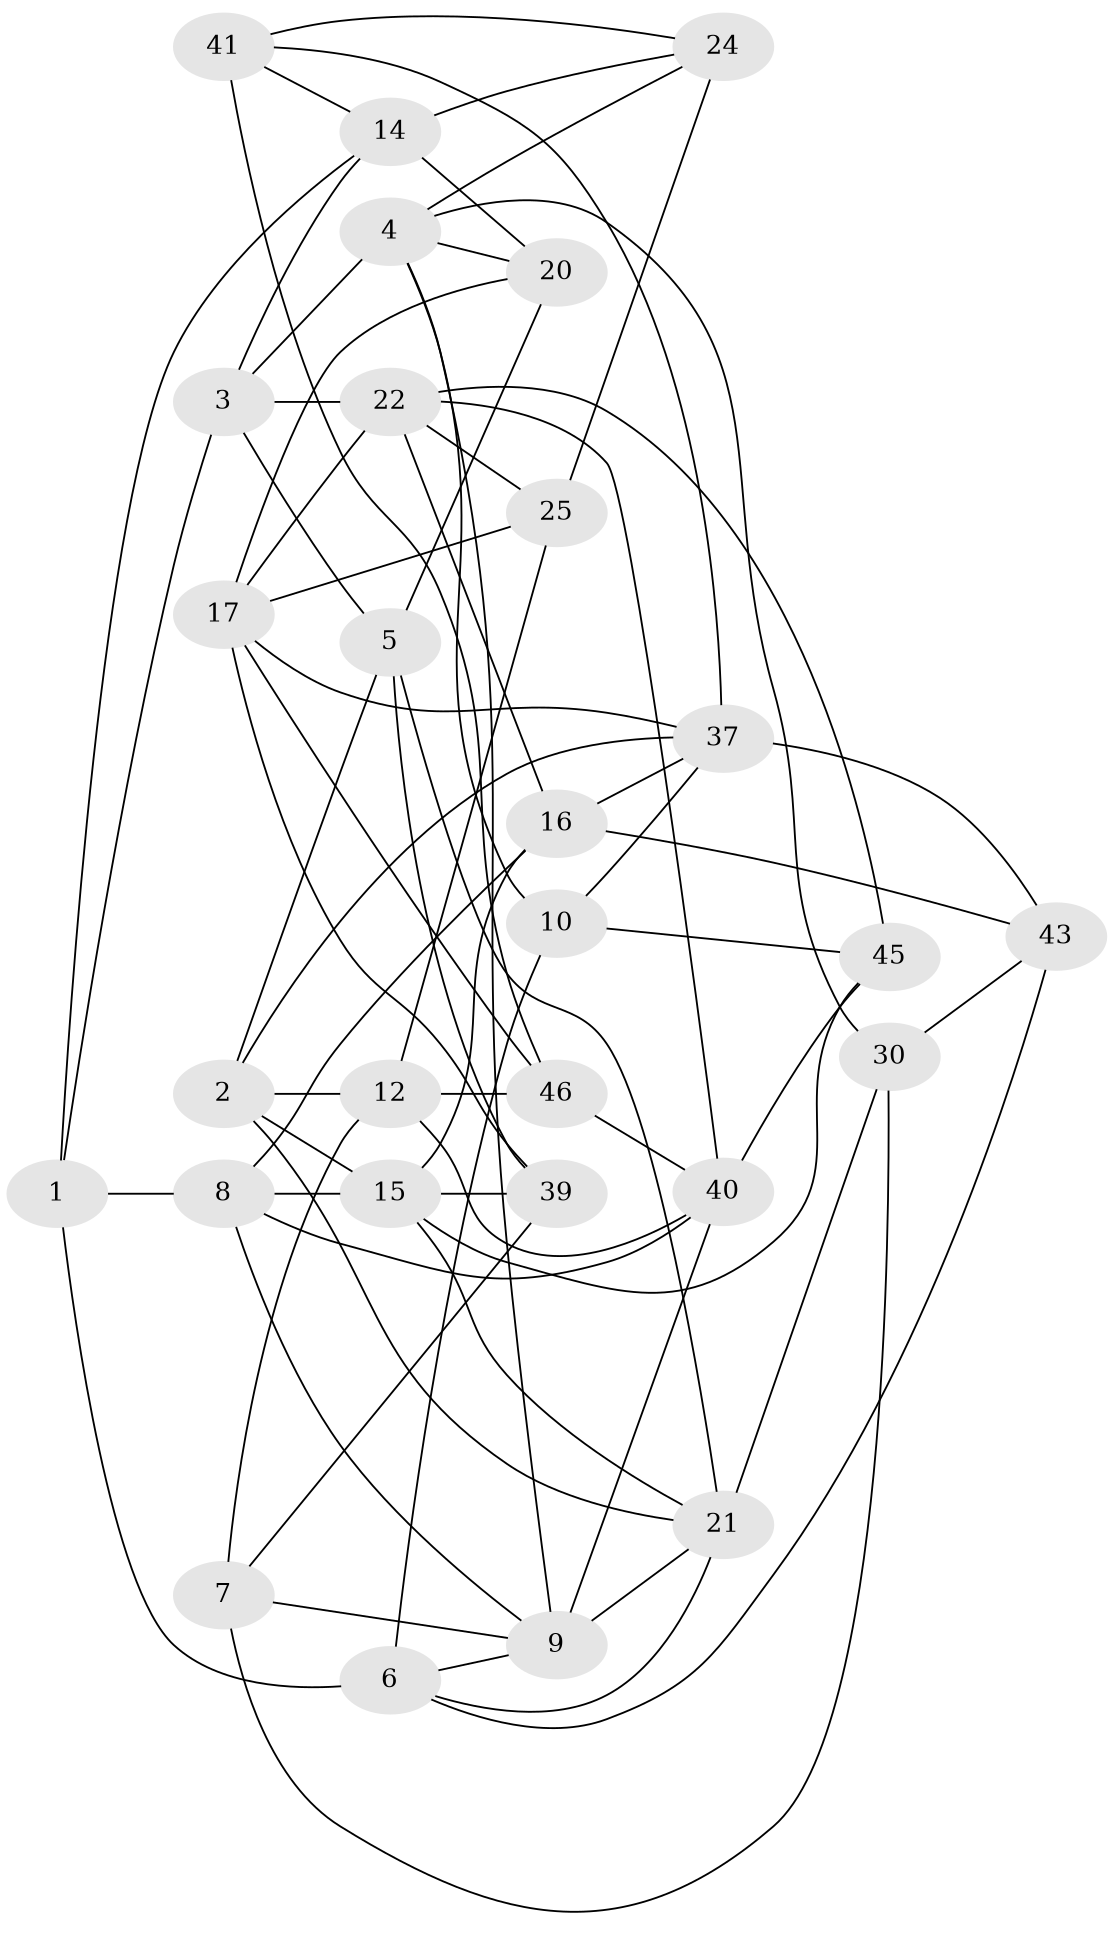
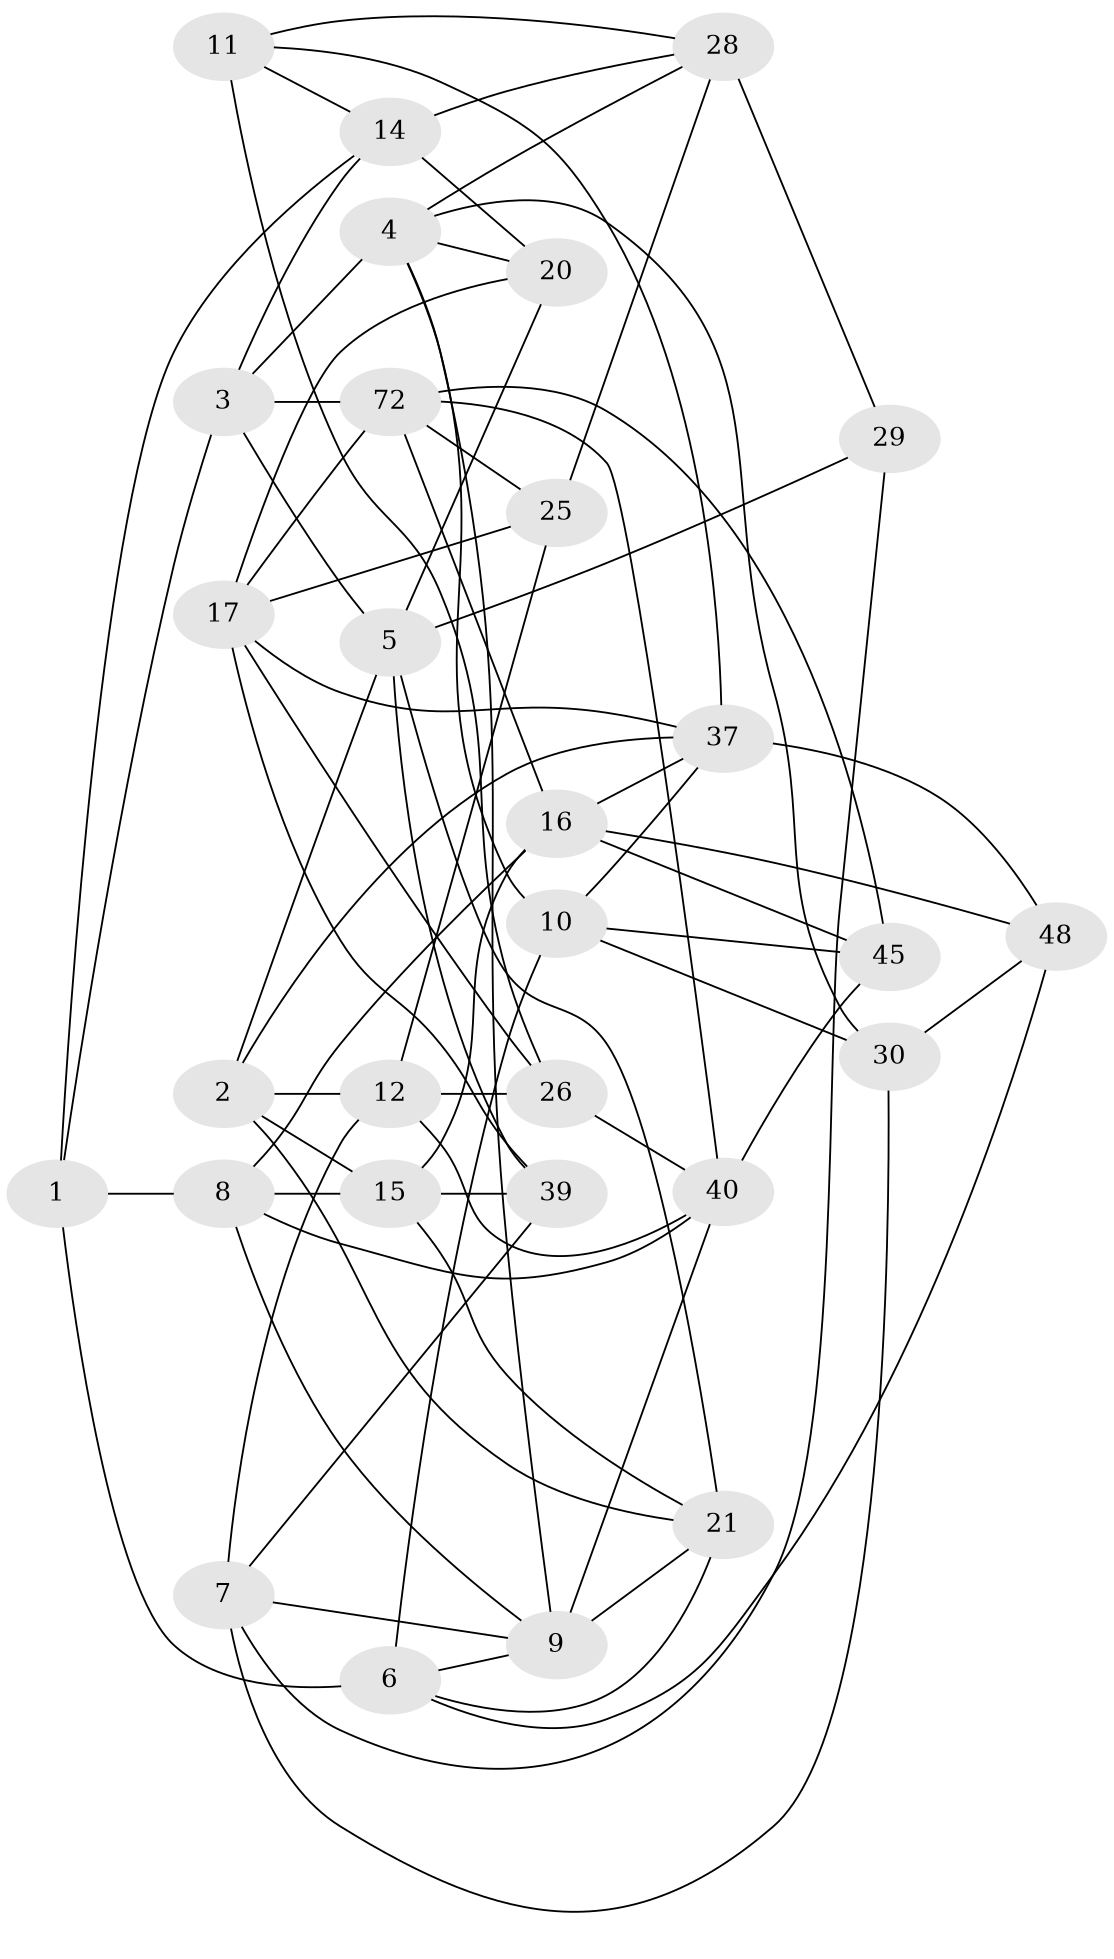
node "41": label "41" -> "11"
node "24": label "24" -> "28"
node "22": label "22" -> "72"
node "29": added
node "43": label "43" -> "48"
node "46": label "46" -> "26"
edge "45" -- "15": now "45" -- "16"
edge "30" -- "21": now "30" -- "10"
